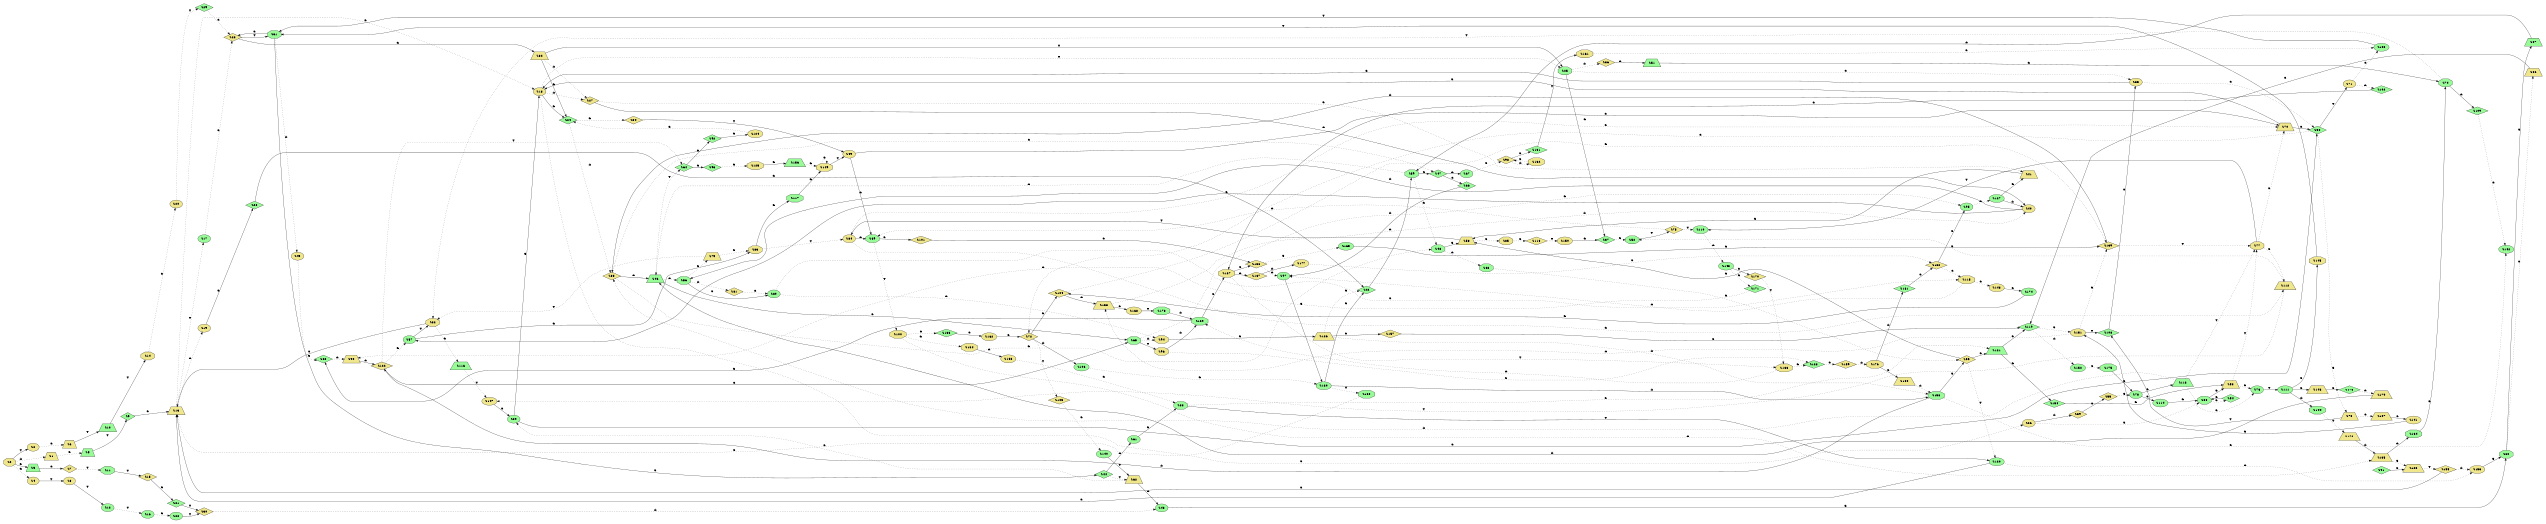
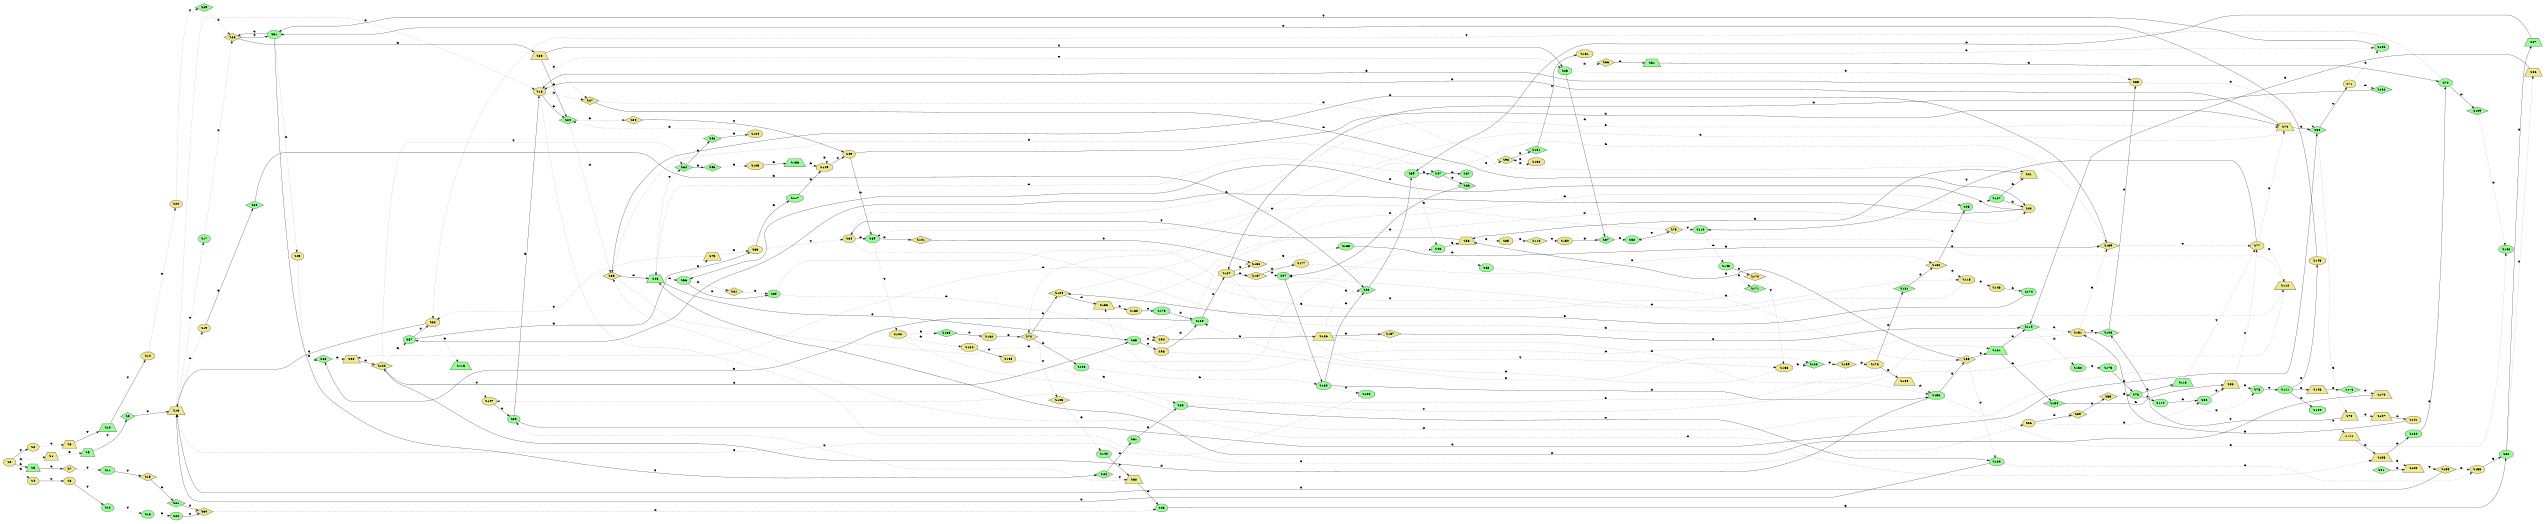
node "S54": removed
